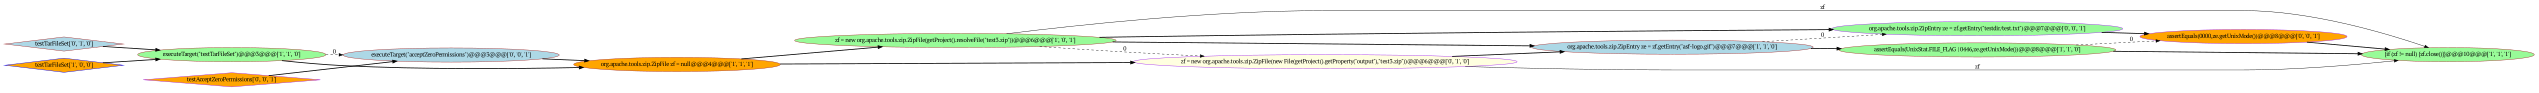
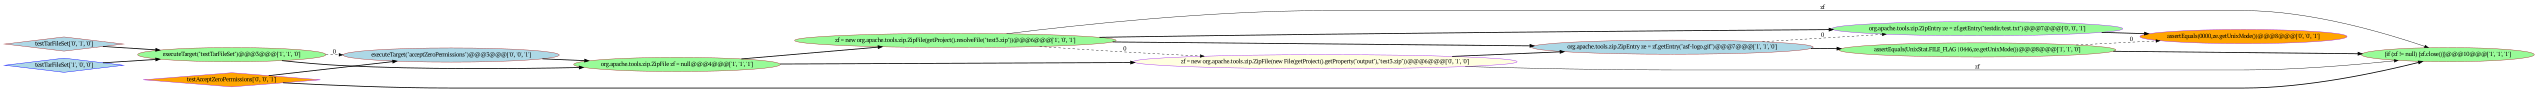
edge "assertEquals(0000,ze.getUnixMode())@@@8@@@['0', '0', '1']" -> "{if (zf != null) {zf.close()}}@@@10@@@['1', '1', '1']": now "testAcceptZeroPermissions['0', '0', '1']" -> "{if (zf != null) {zf.close()}}@@@10@@@['1', '1', '1']"
node "org.apache.tools.zip.ZipFile zf = null@@@4@@@['1', '1', '1']": fillcolor orange -> palegreen
node "testTarFileSet['1', '0', '0']": fillcolor orange -> lightblue
